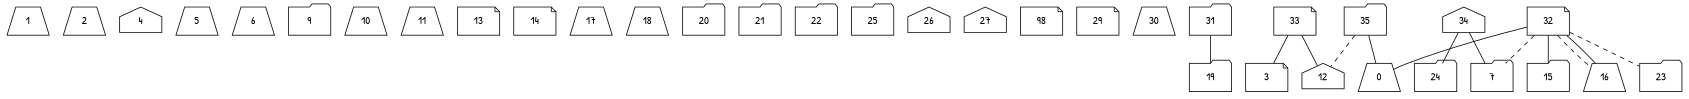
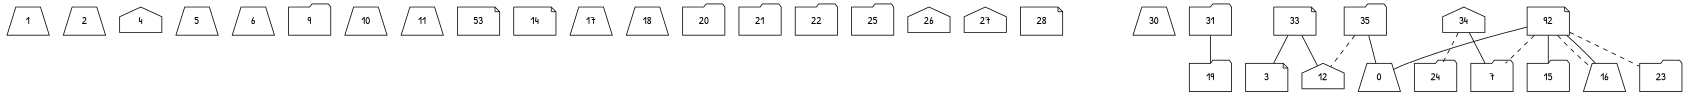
node "13": label "13" -> "53"
node "98": label "98" -> "28"
node "29": removed
node "32": label "32" -> "92"
edge "34" -- "24": style solid -> dashed
